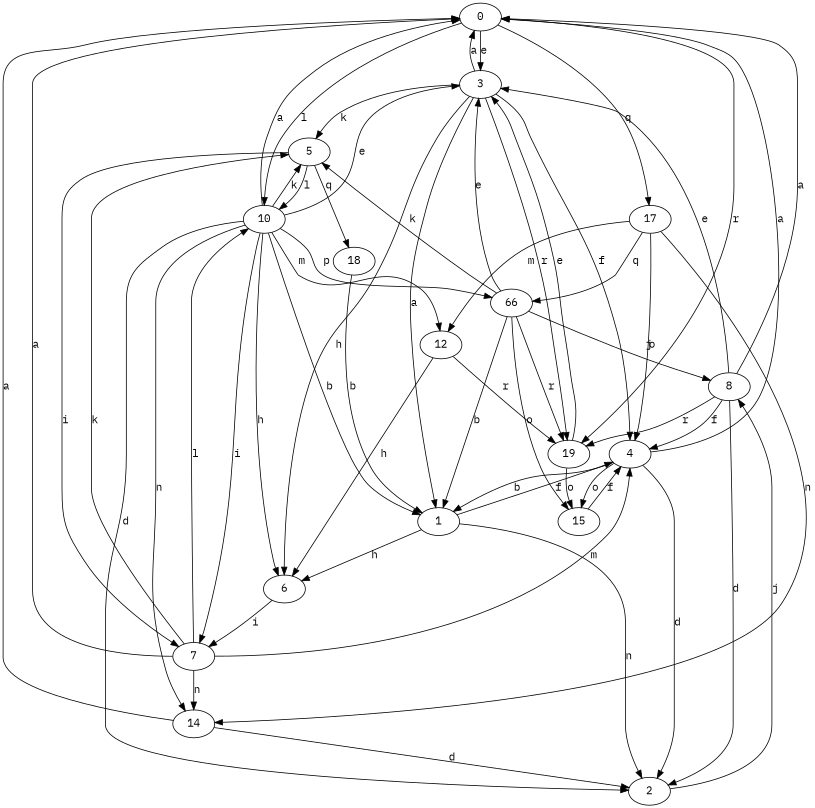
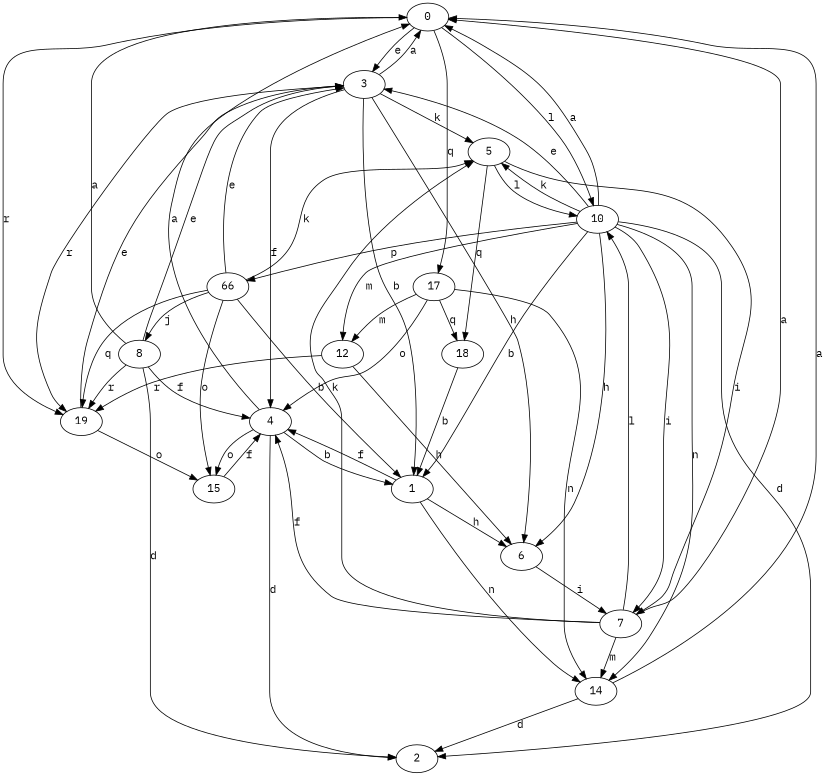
edge "17" -> "66": now "17" -> "18"
edge "3" -> "1": label "a" -> "b"
edge "66" -> "19": label "r" -> "q"
edge "7" -> "4": label "m" -> "f"
edge "1" -> "2": now "1" -> "14"
edge "2" -> "8": removed, label "j"
edge "7" -> "14": label "n" -> "m"
